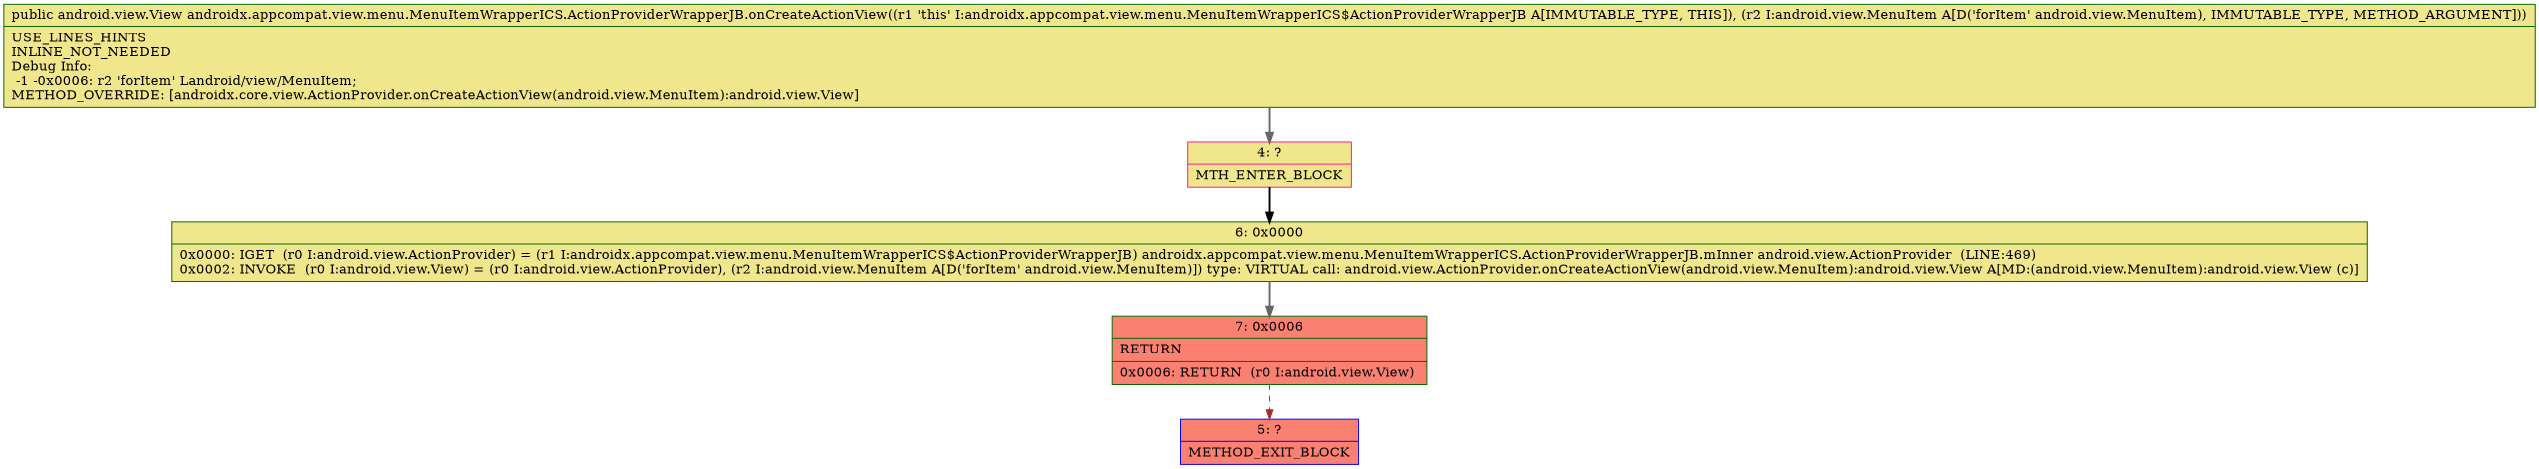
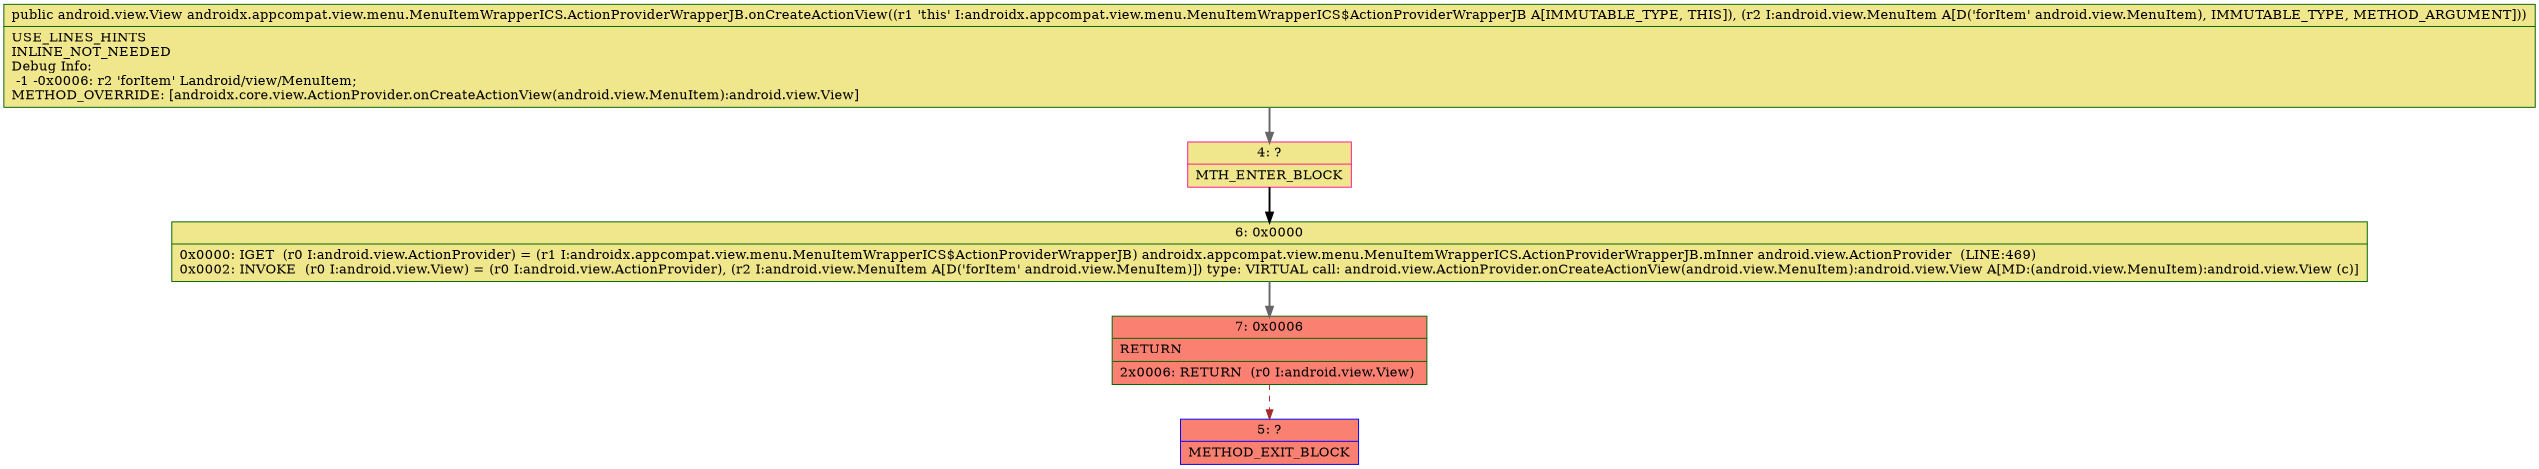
node "7: 0x0006": text "0x0006: RETURN  (r0 I:android.view.View)" -> "2x0006: RETURN  (r0 I:android.view.View)"
